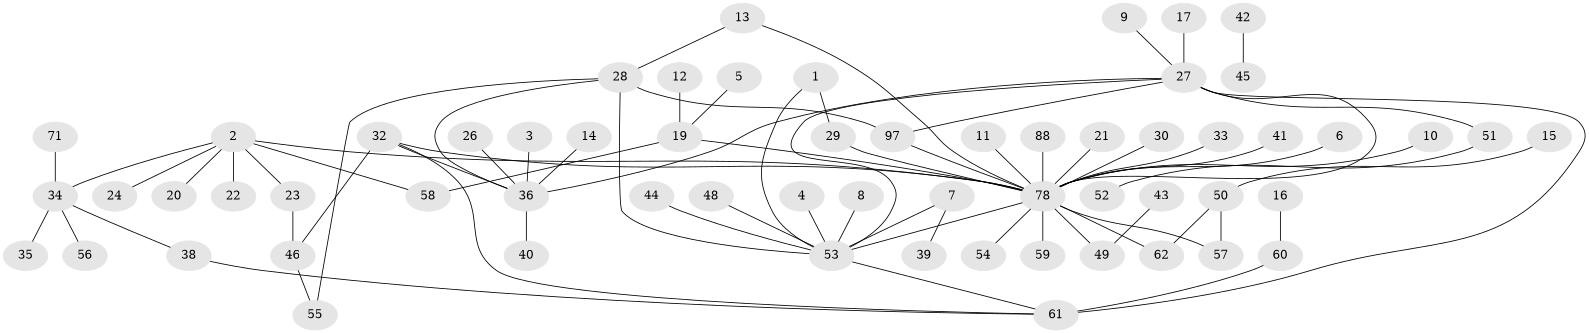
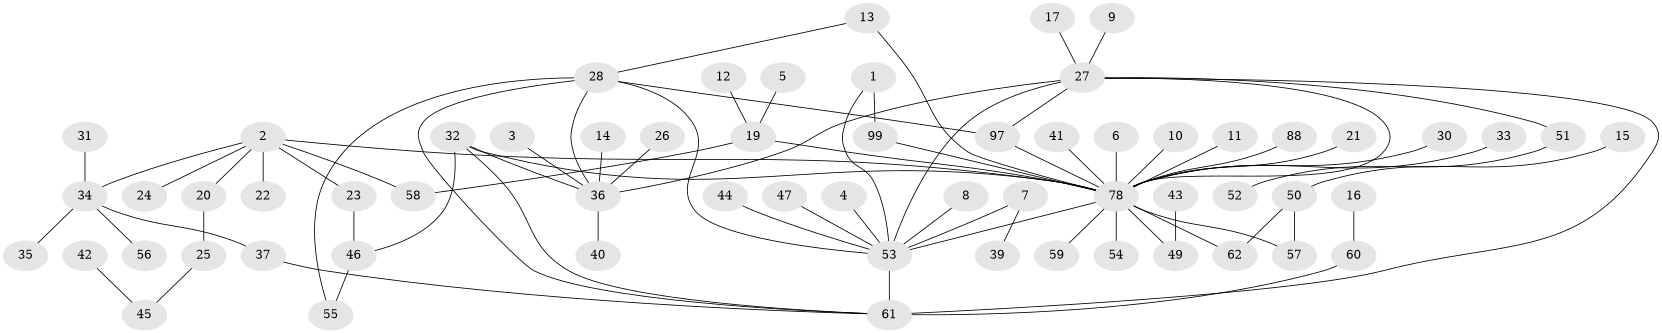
node "71": label "71" -> "31"
node "29": label "29" -> "99"
node "48": label "48" -> "47"
node "38": label "38" -> "37"
node "25": added
edge "28" -- "61": added
